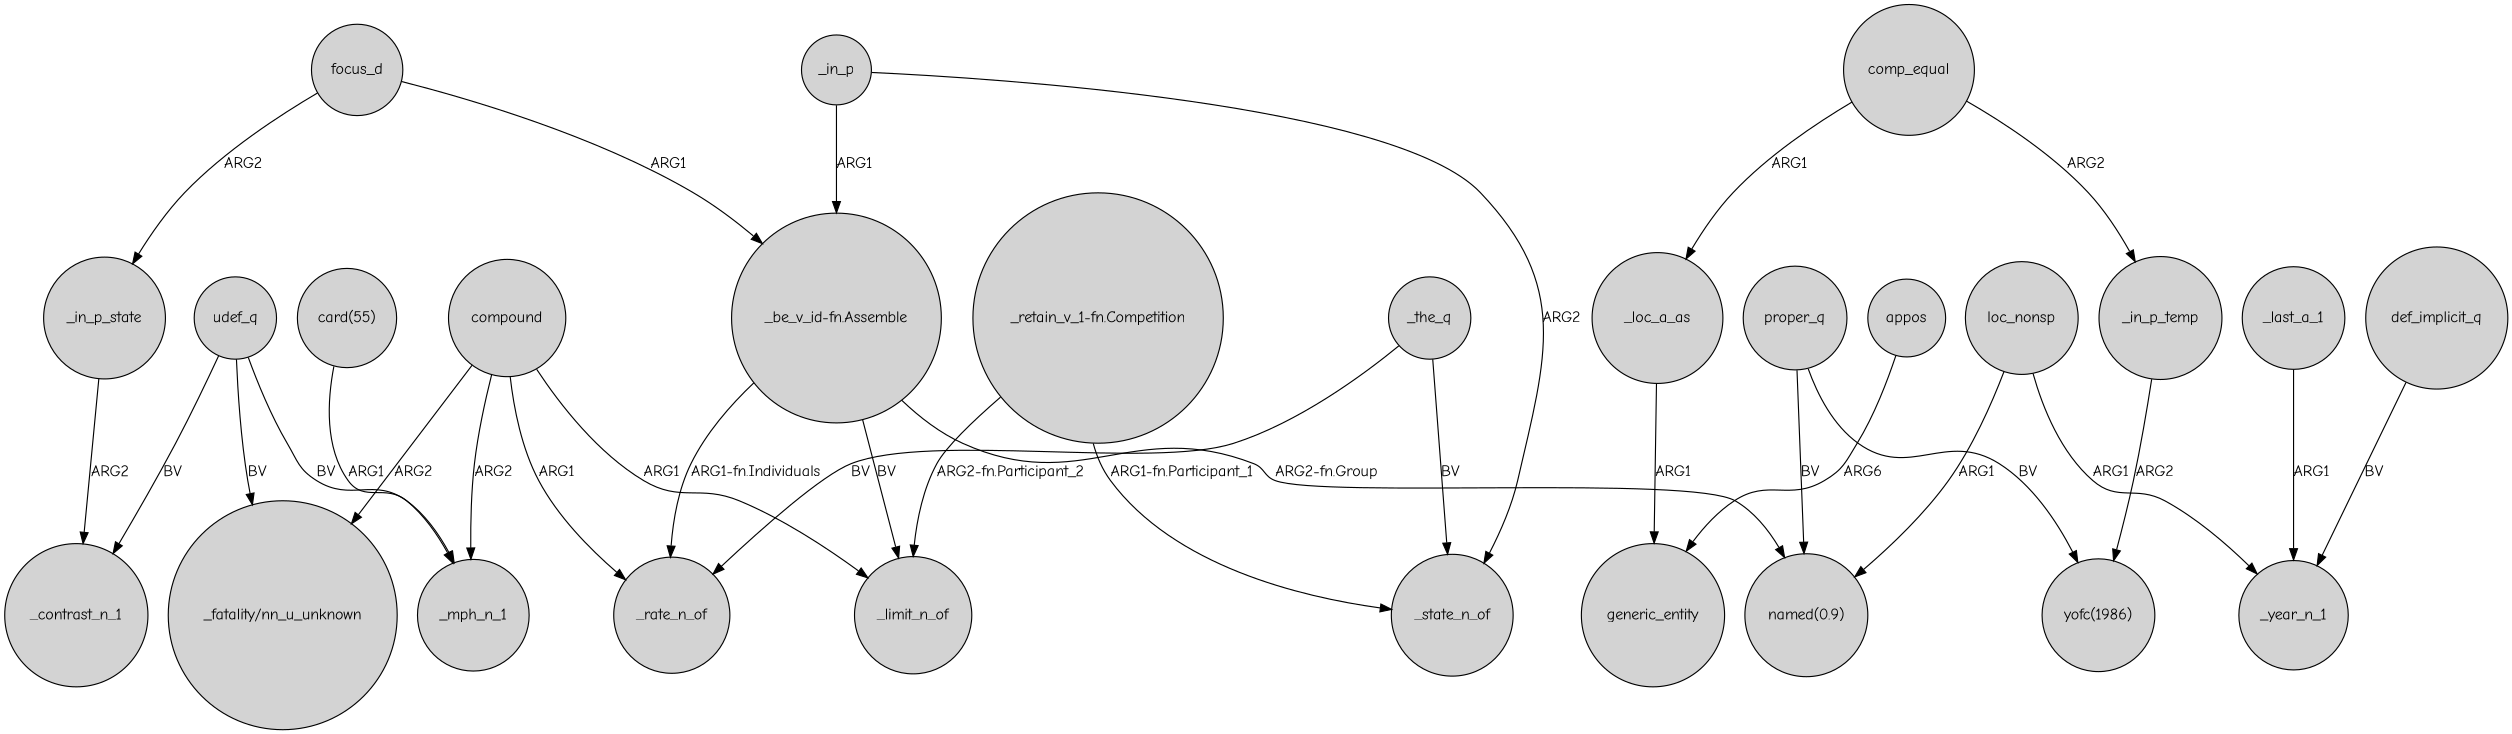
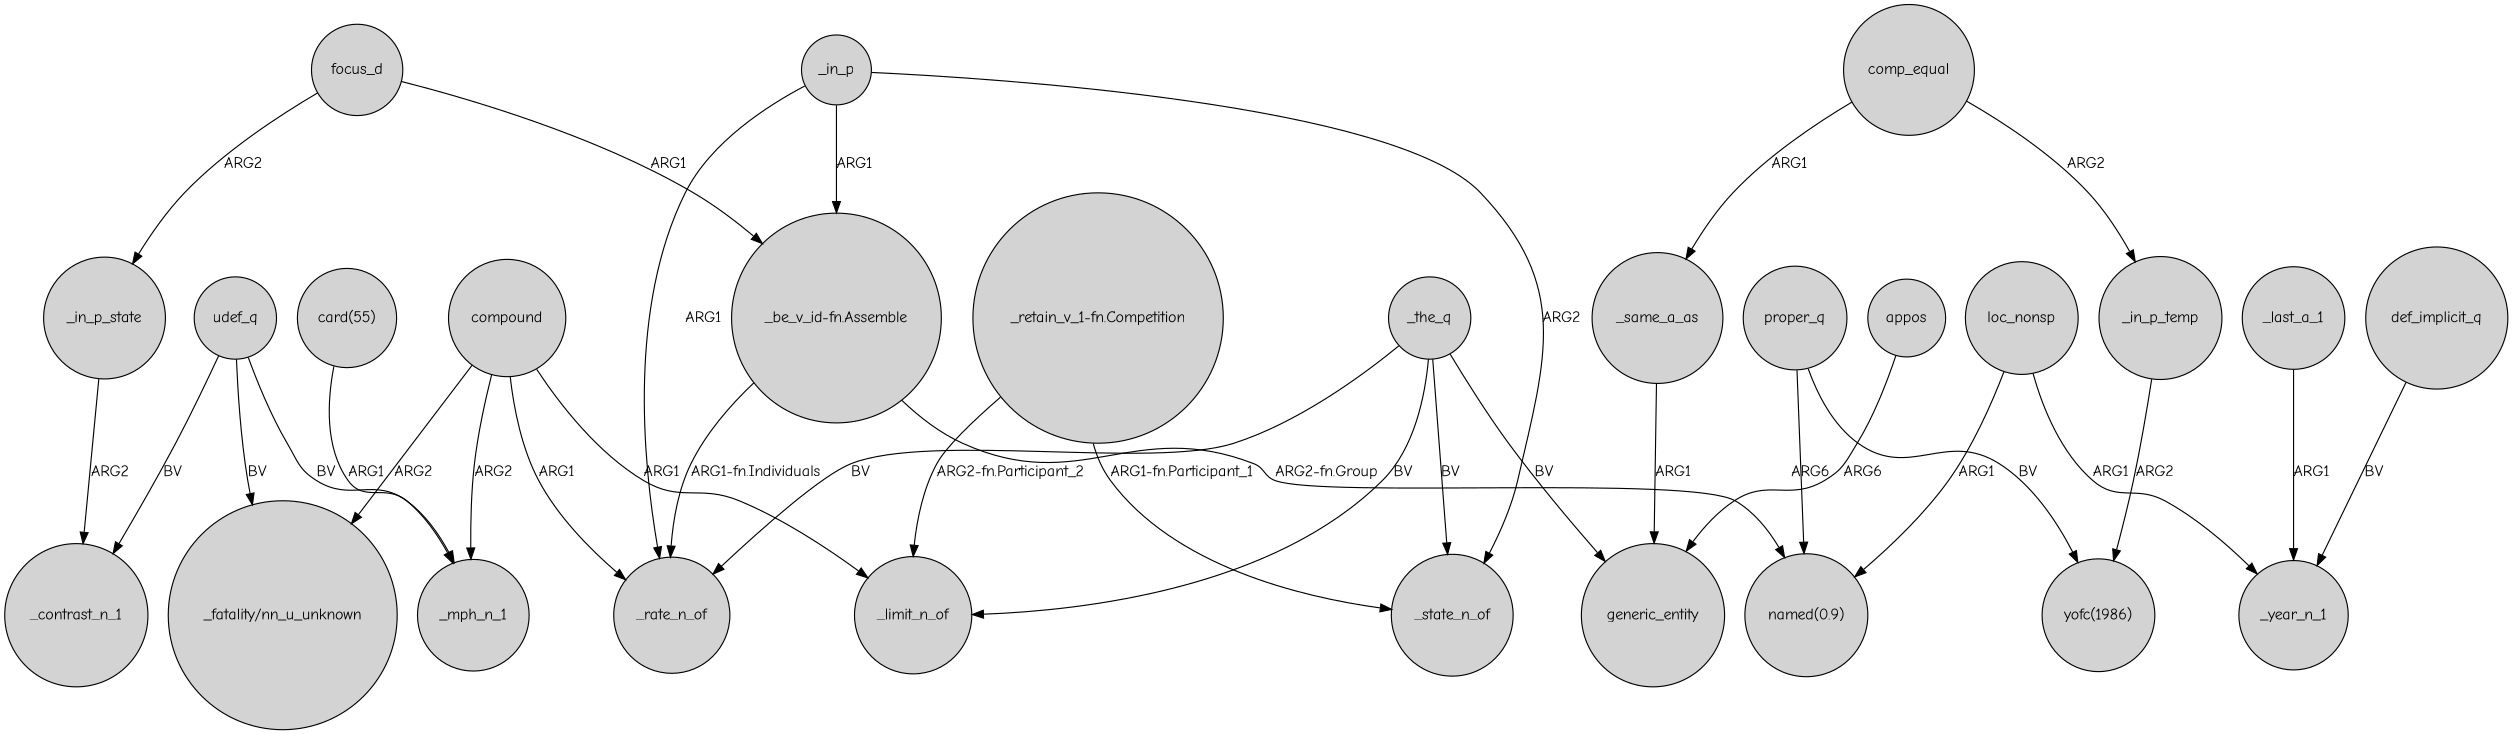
edge "_in_p" -> "_rate_n_of": added, label "ARG1"
node "_loc_a_as": label "_loc_a_as" -> "_same_a_as"
edge "_the_q" -> "generic_entity": added, label "BV"
edge "proper_q" -> "named(0.9)": label "BV" -> "ARG6"
edge "_be_v_id-fn.Assemble" -> "_limit_n_of": now "_the_q" -> "_limit_n_of"
